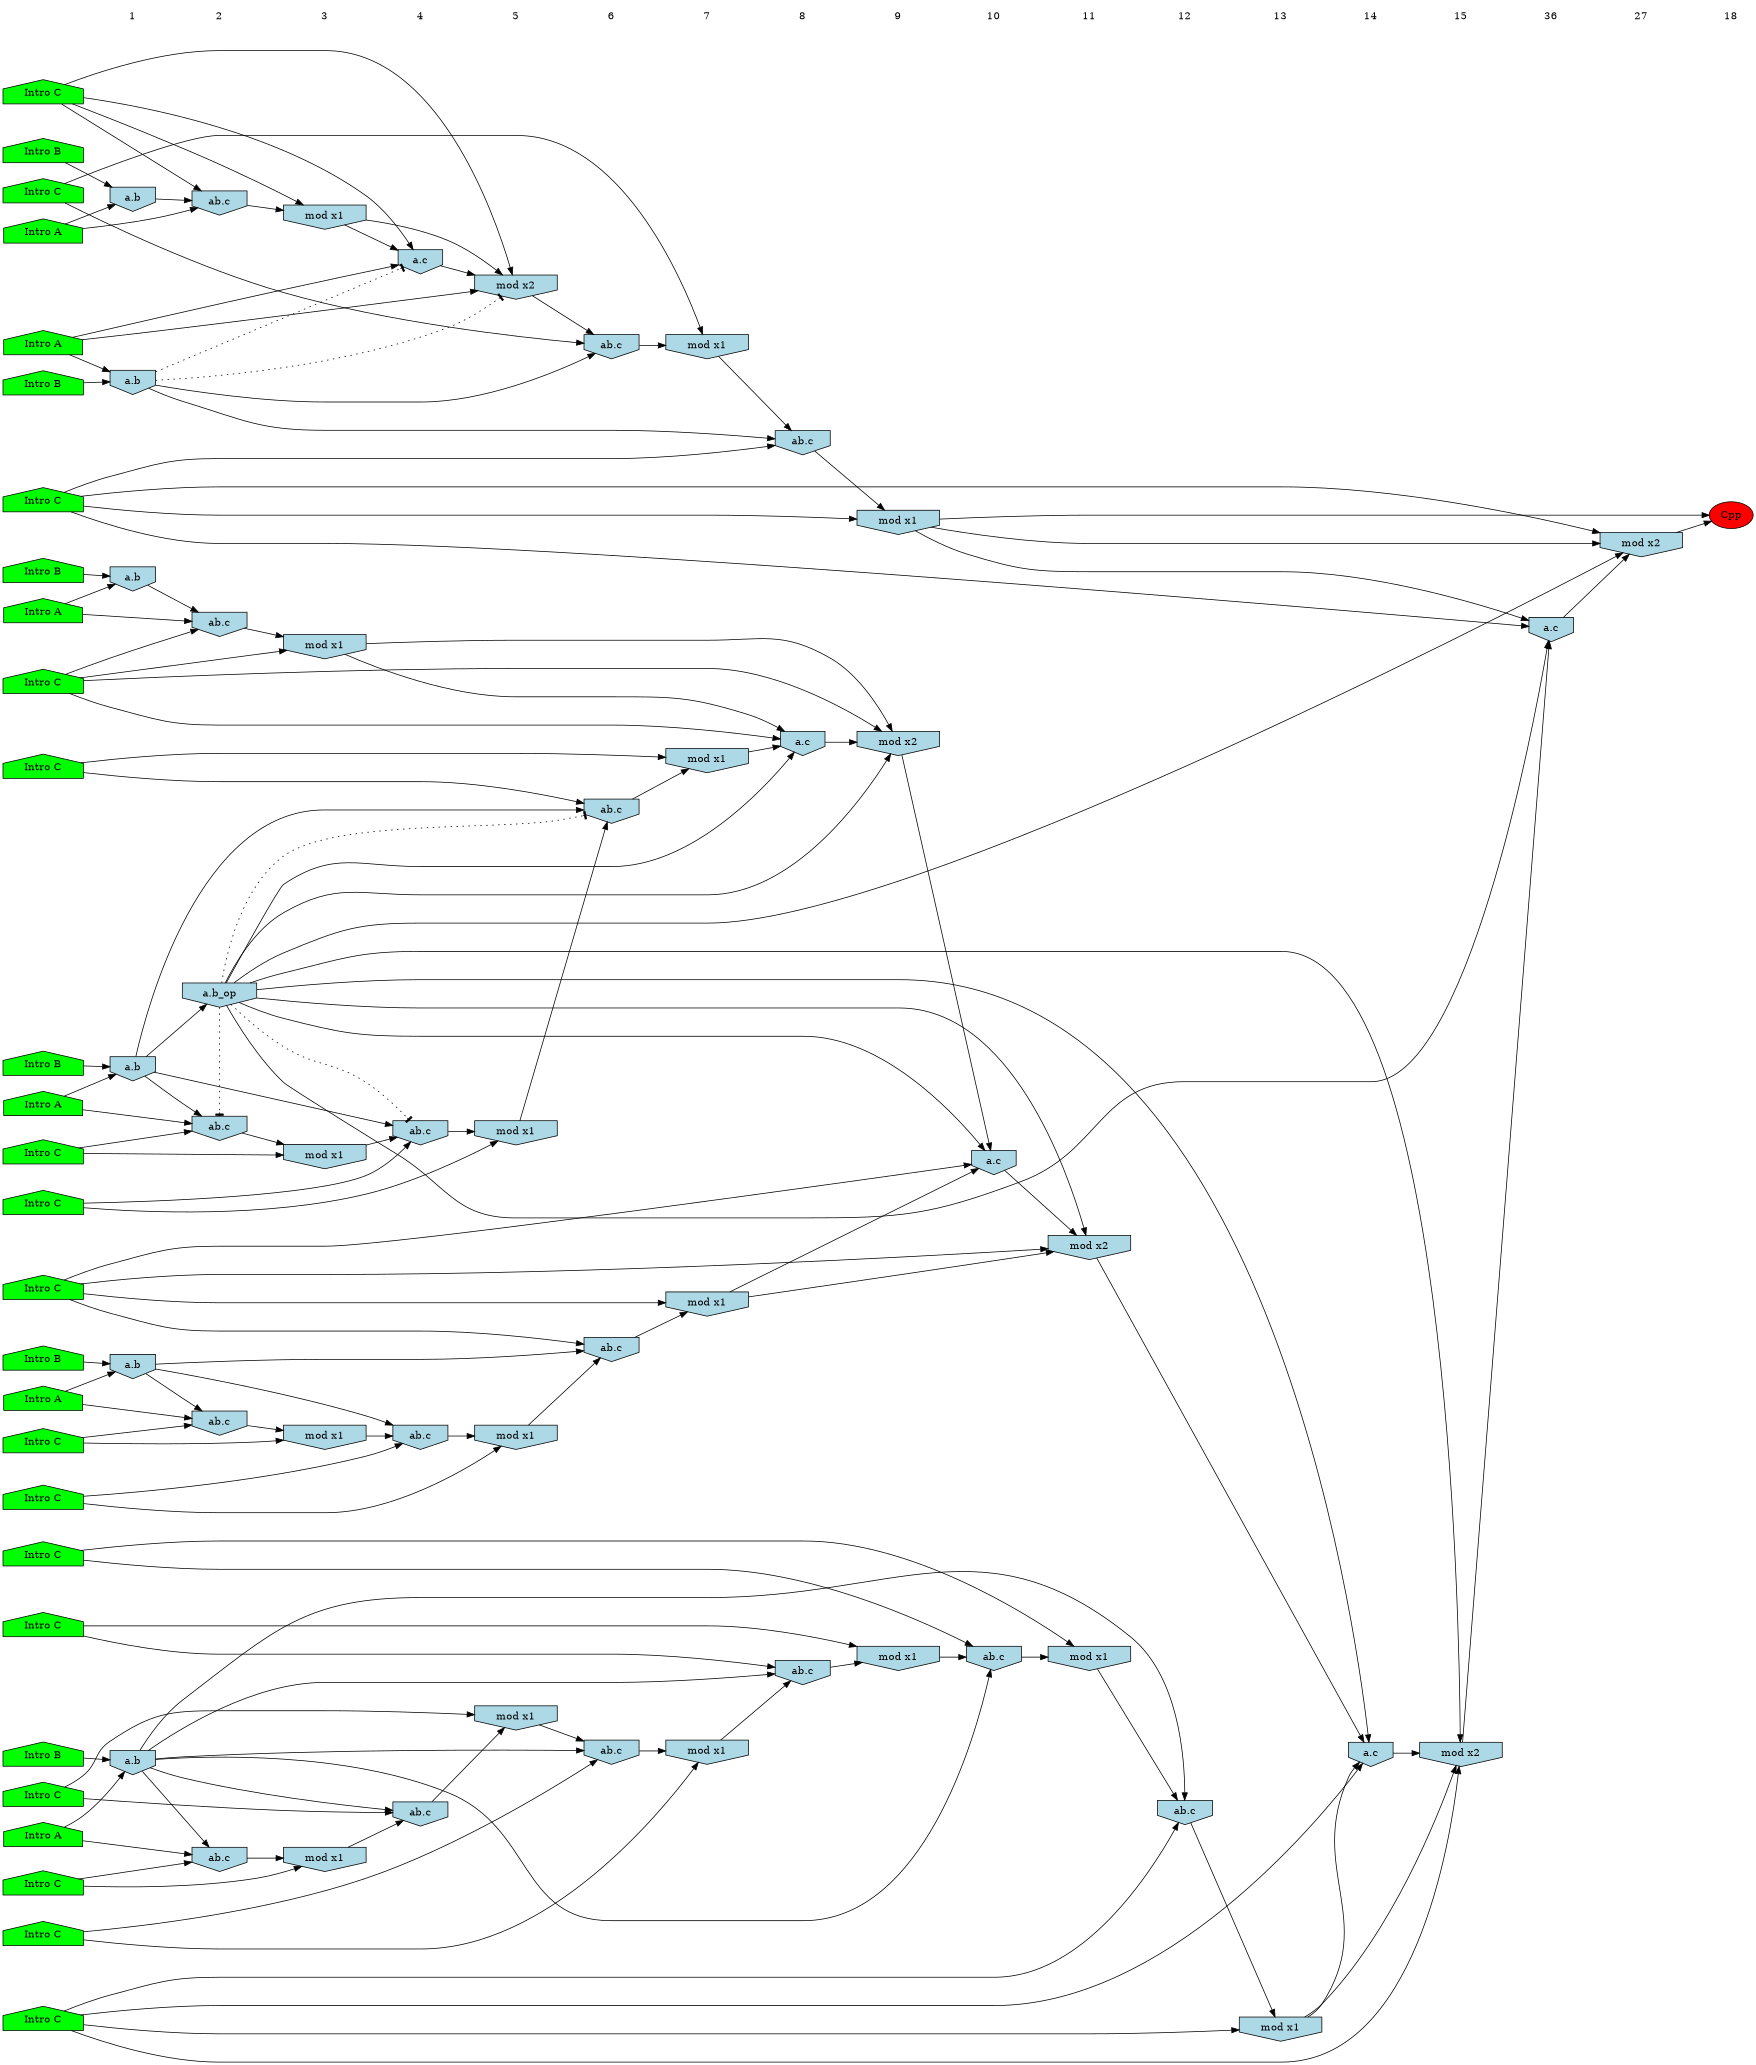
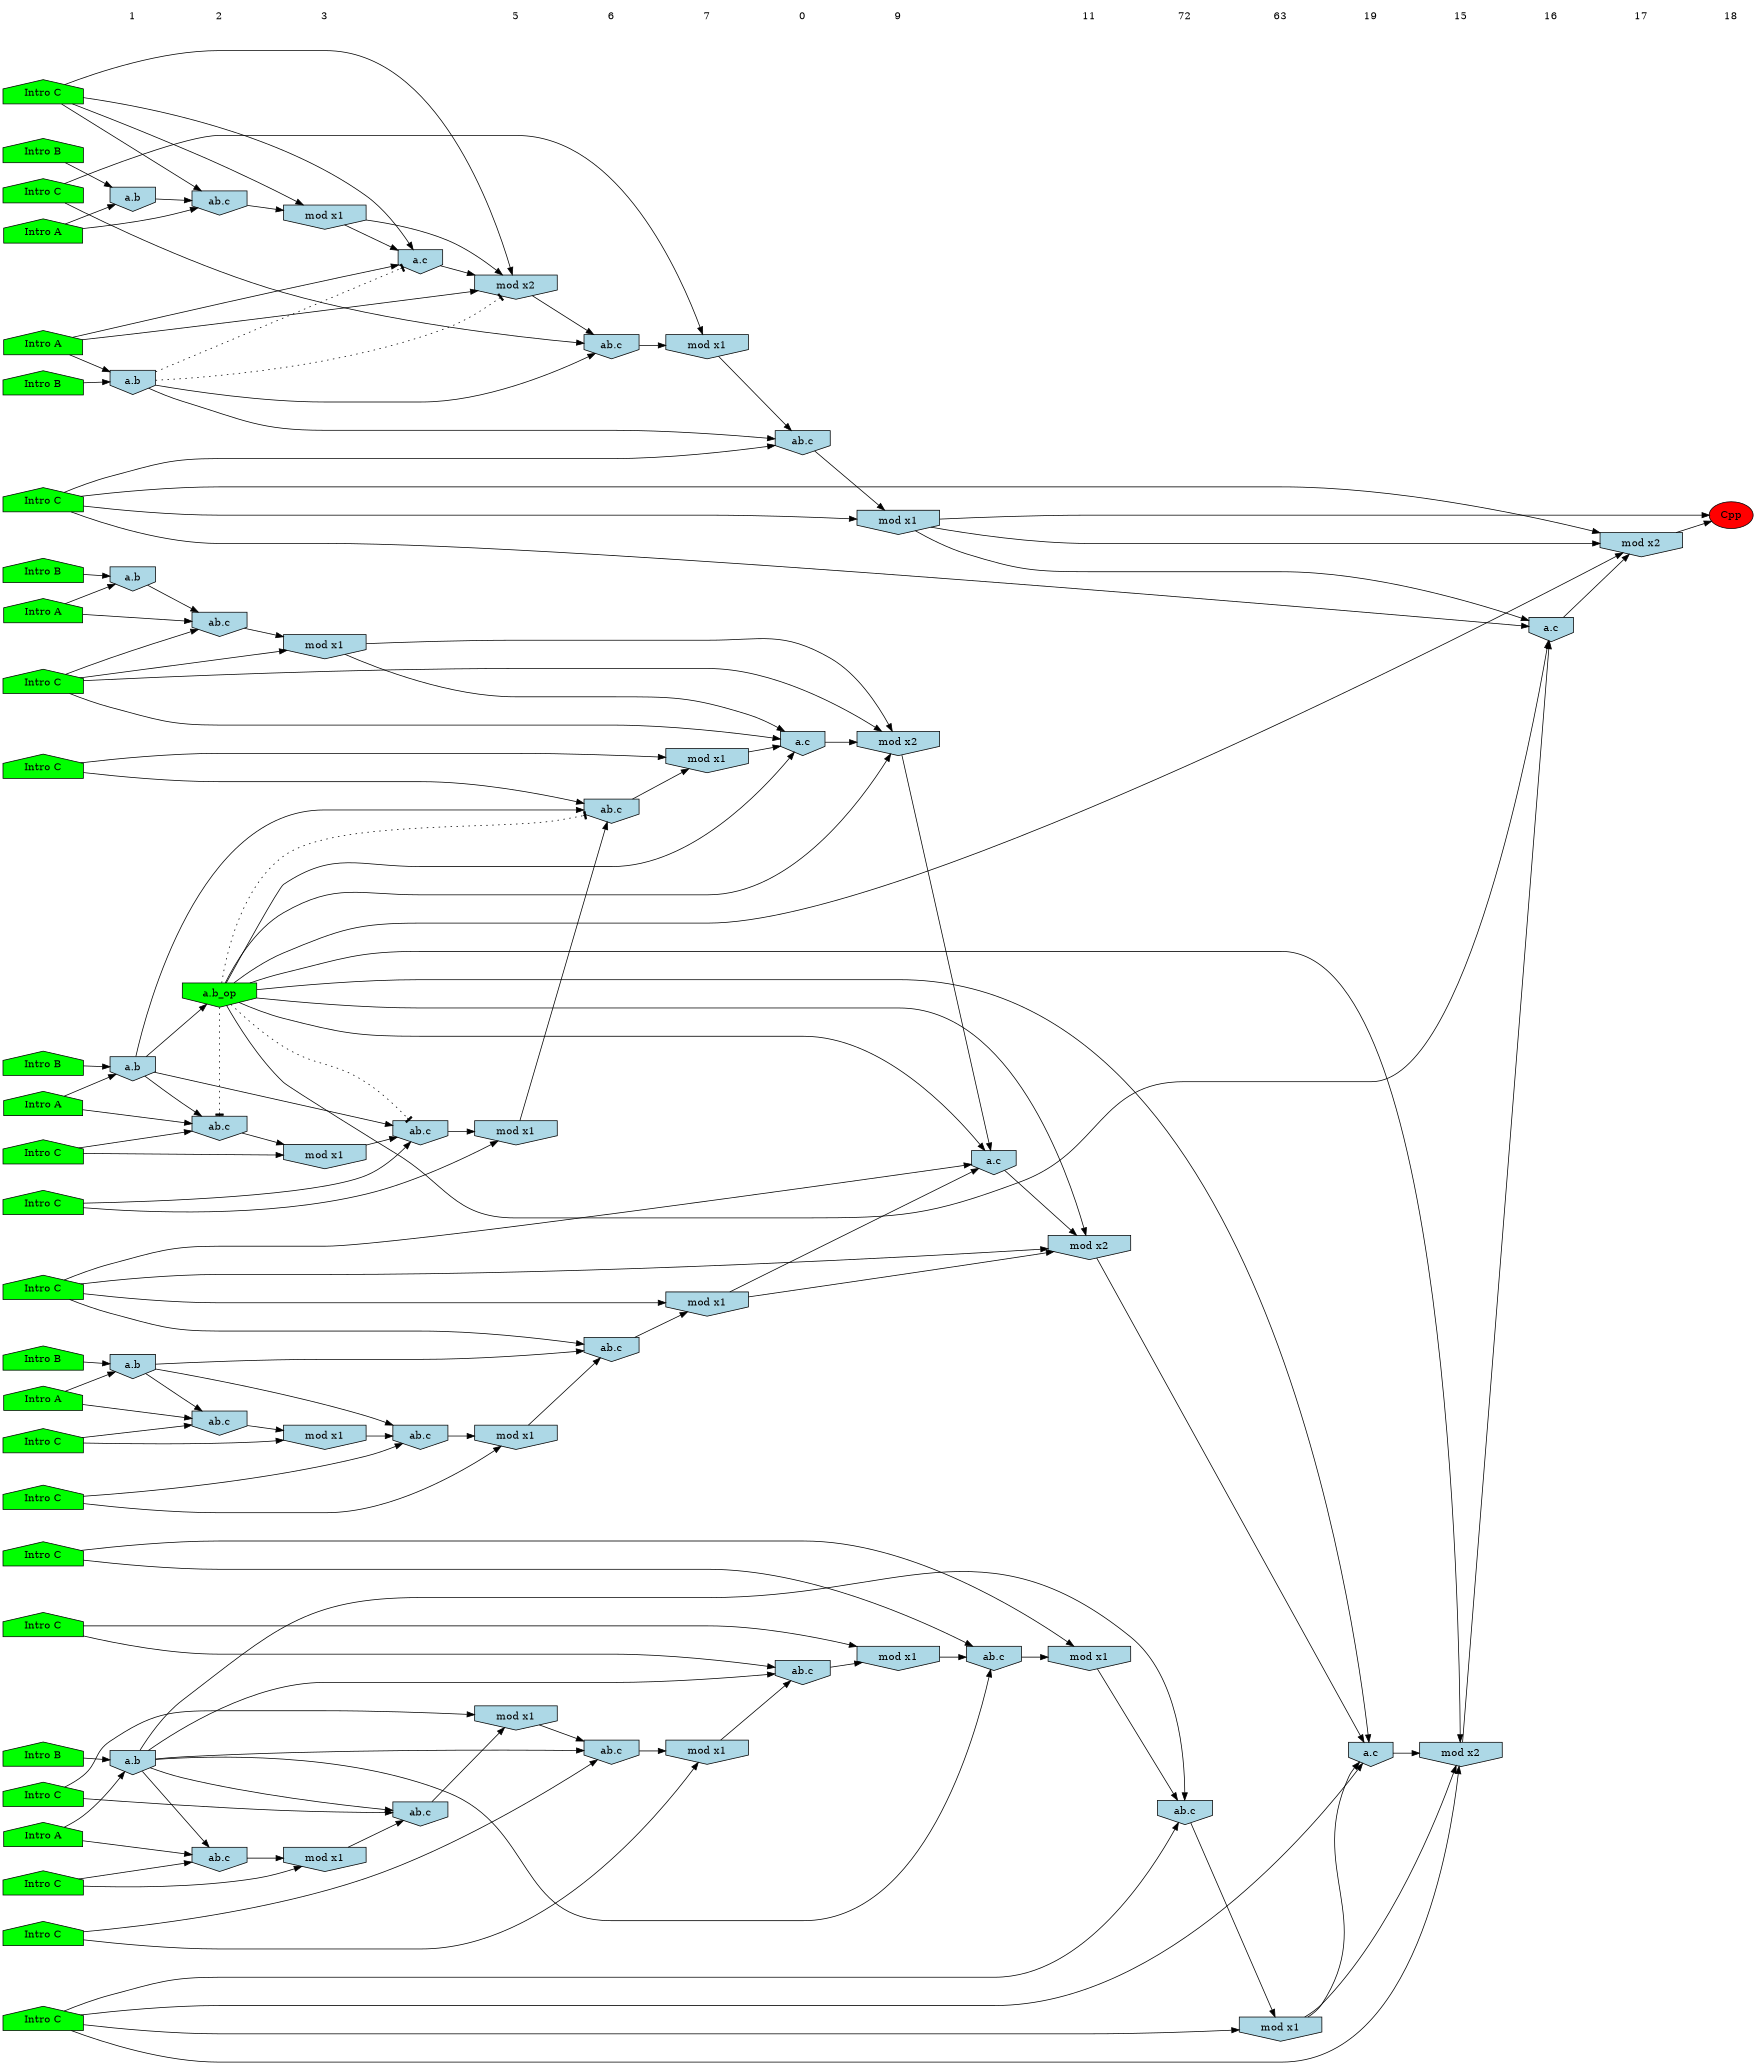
node "4": removed
node "8": label "8" -> "0"
node "10": removed
node "12": label "12" -> "72"
node "13": label "13" -> "63"
node "14": label "14" -> "19"
node "36": label "36" -> "16"
node "27": label "27" -> "17"
node "a.b_op": fillcolor lightblue -> green
